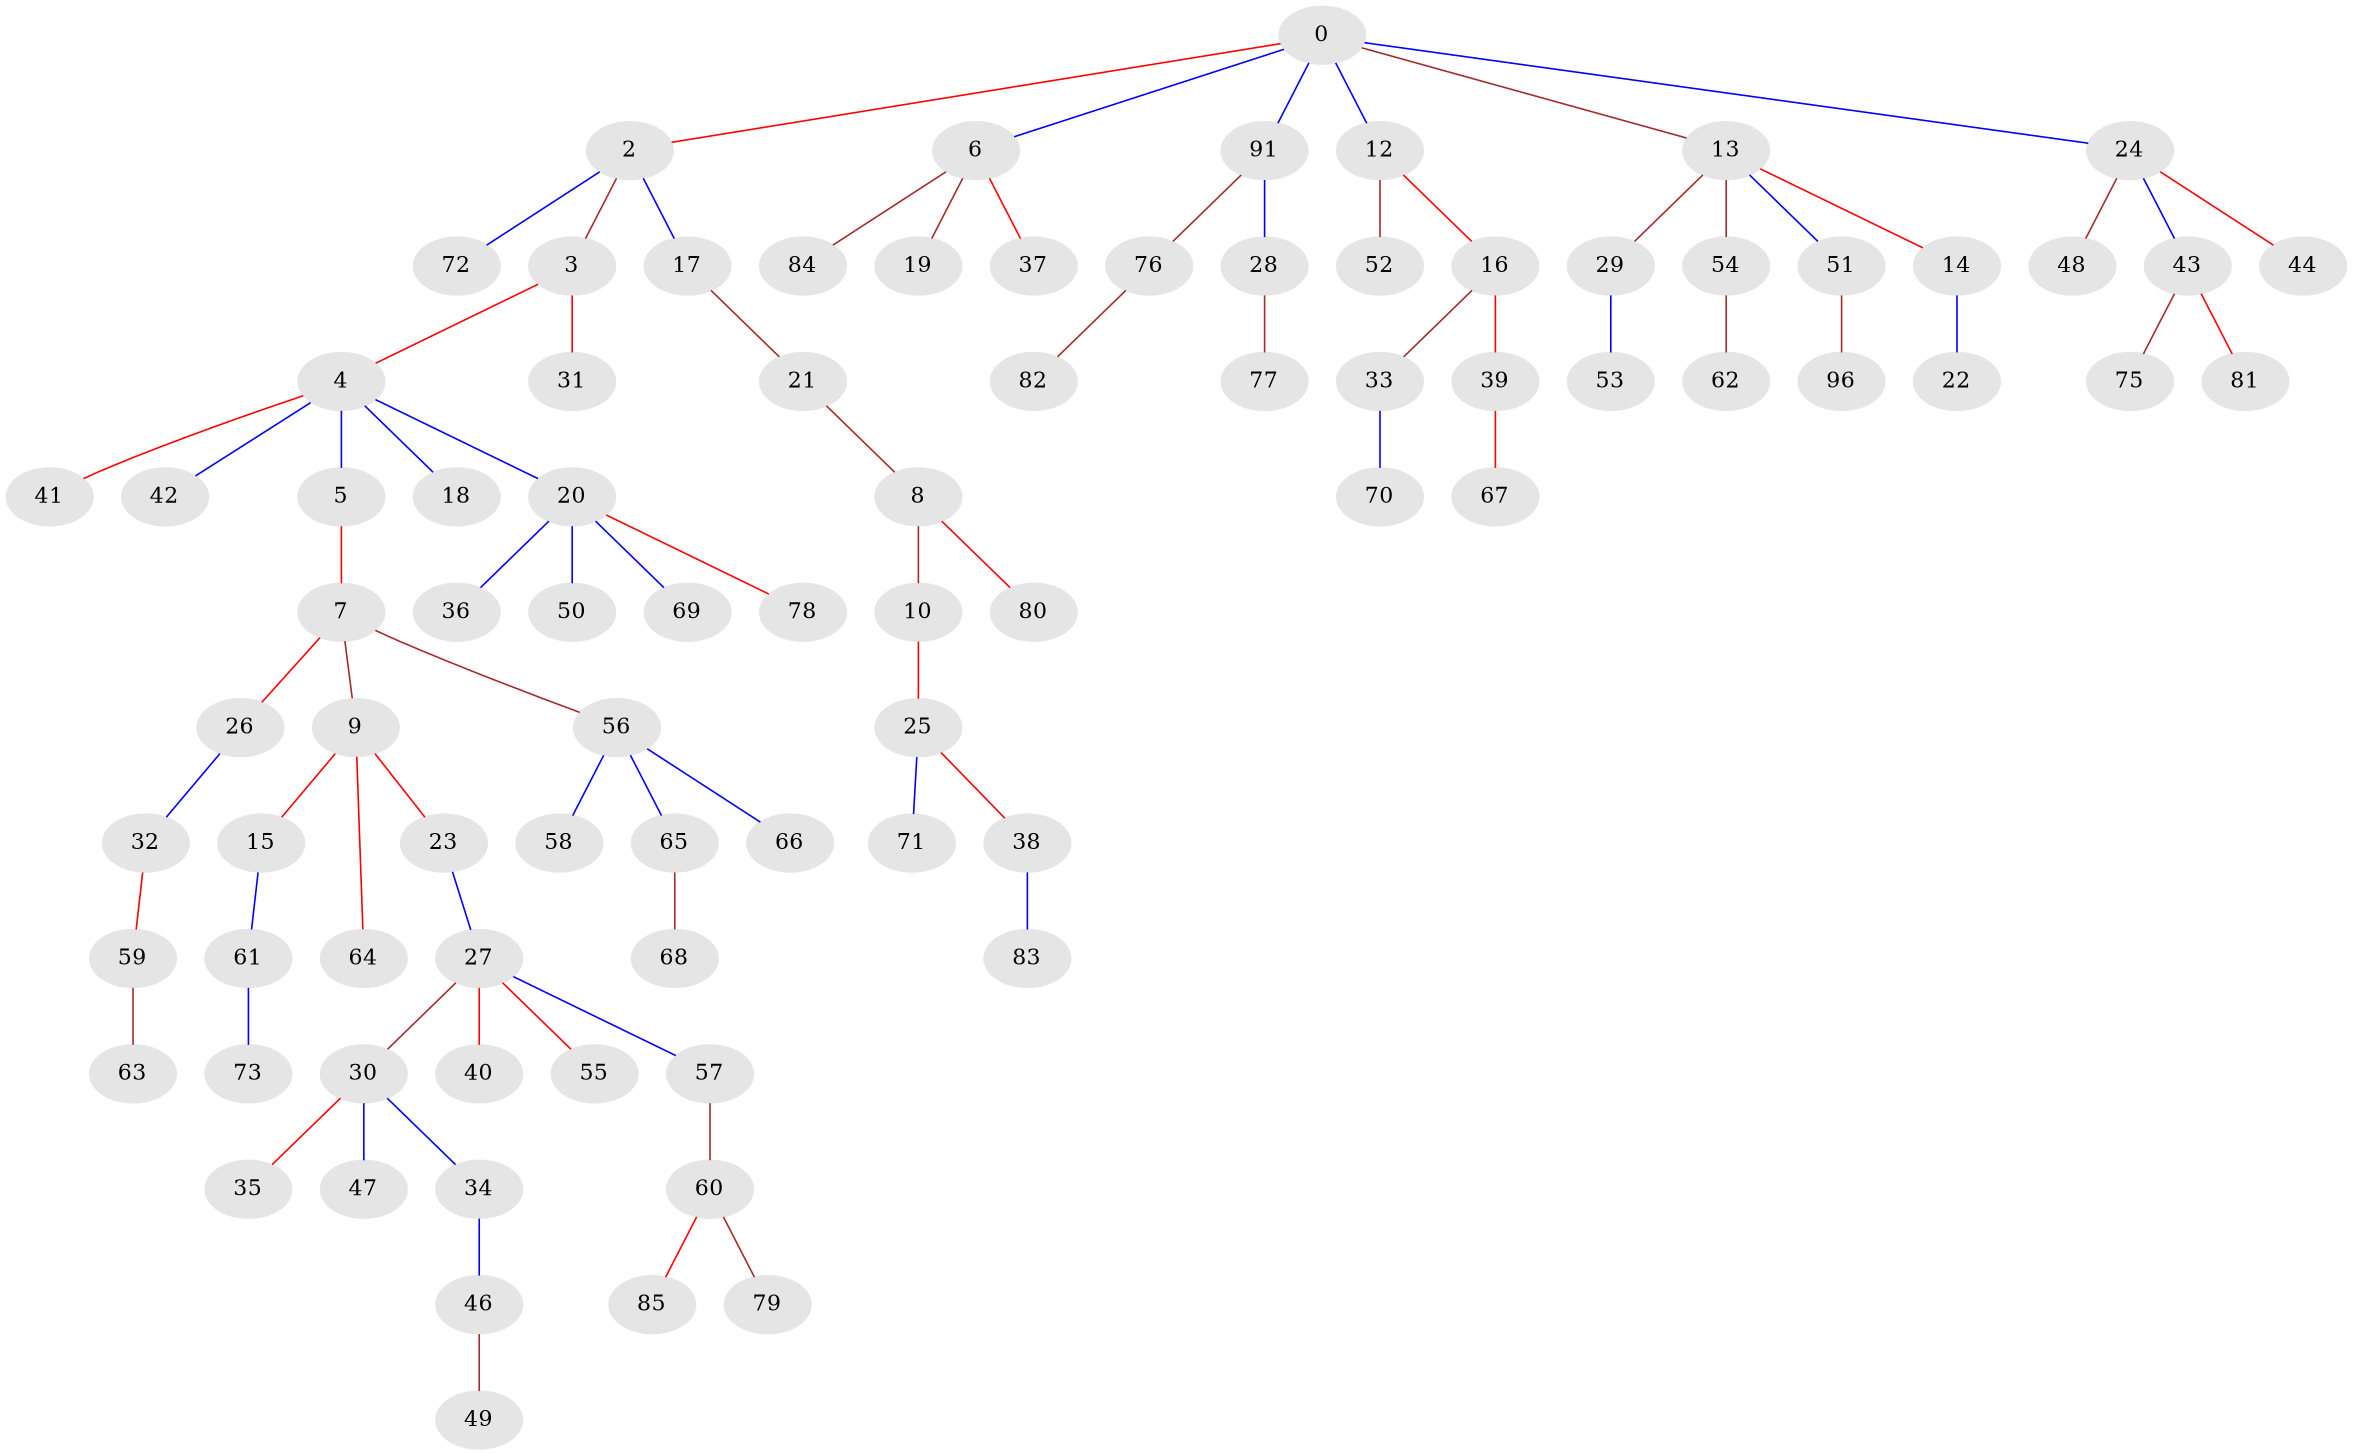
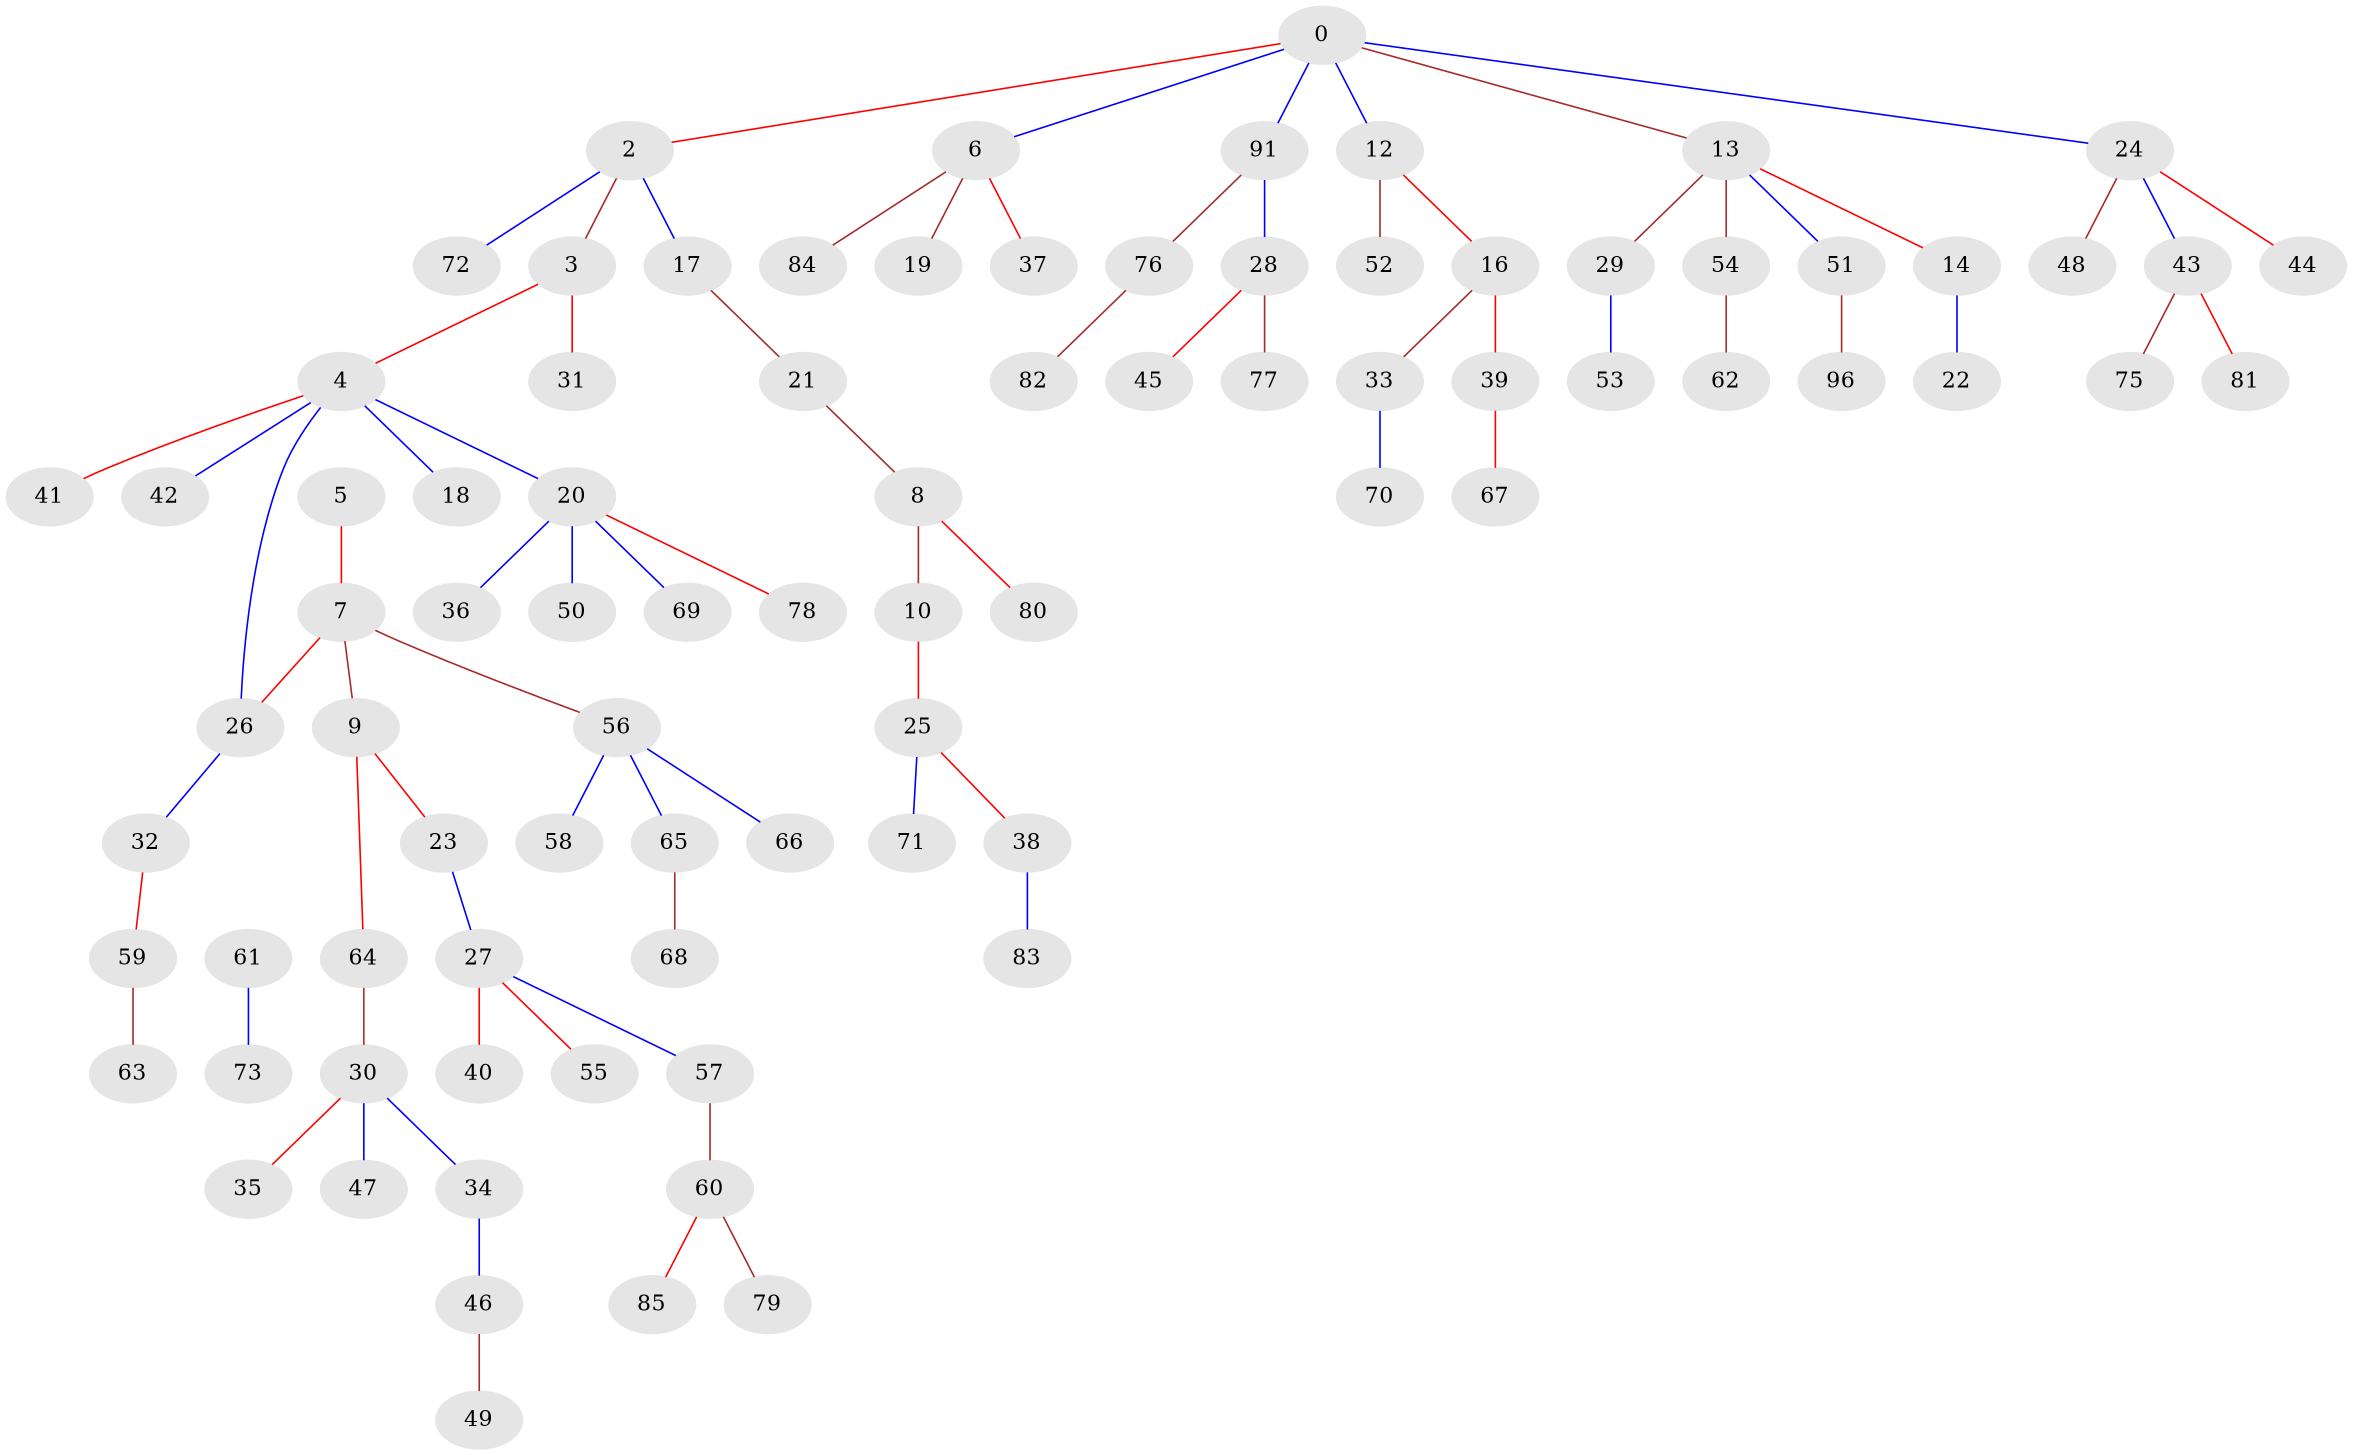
node "45": added
edge "4" -- "5": now "4" -- "26"
node "15": removed
edge "27" -- "30": now "64" -- "30"
